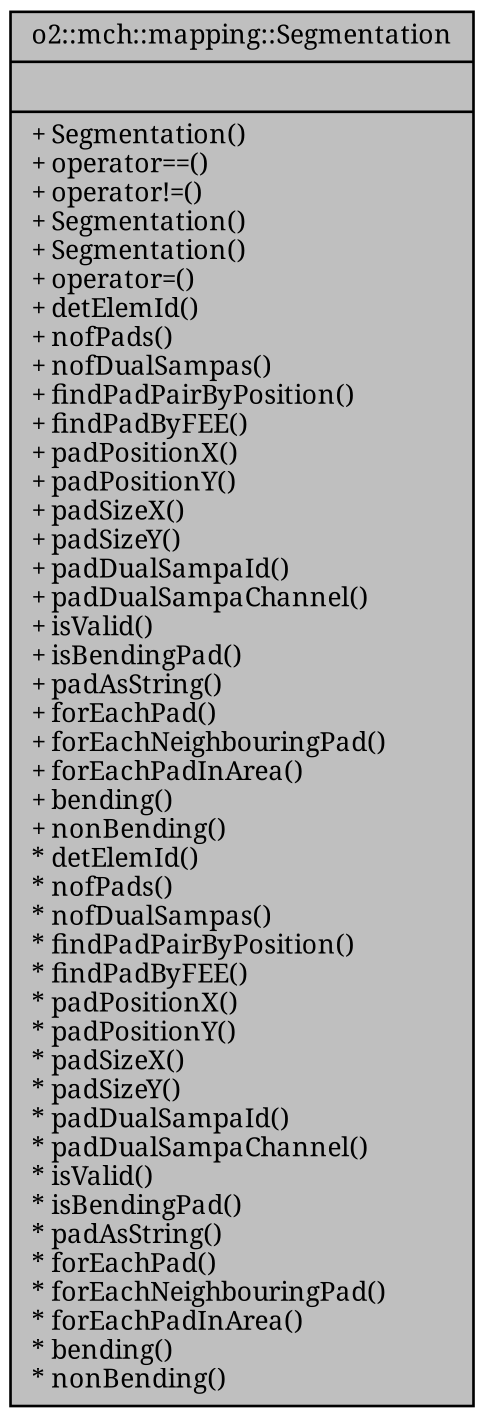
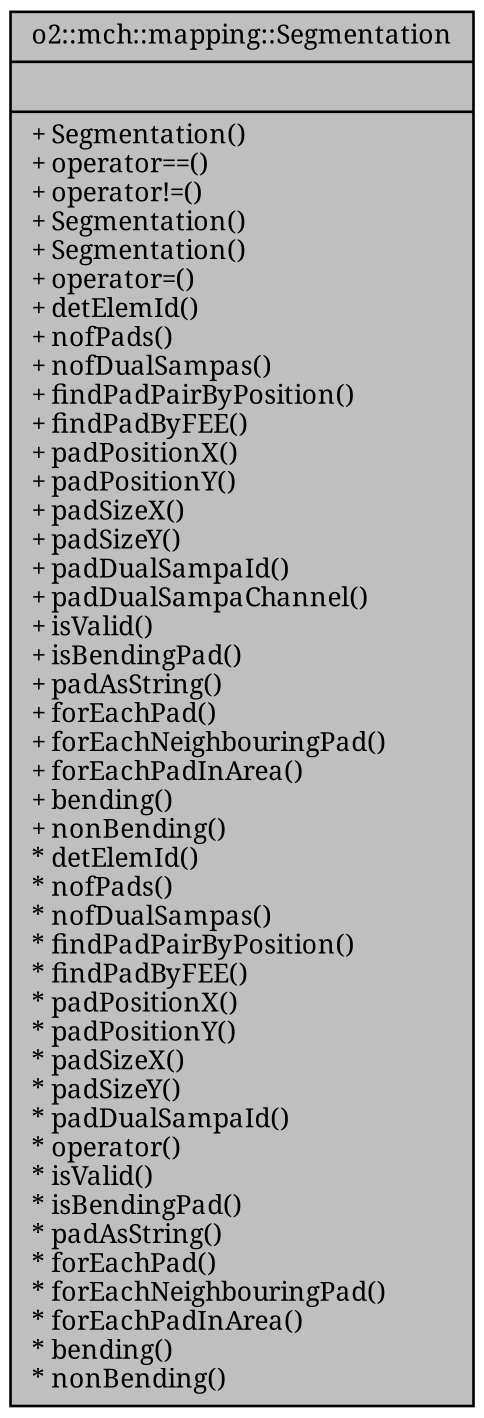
node "o2::mch::mapping::Segmentation": text "* padDualSampaChannel()" -> "* operator()"
